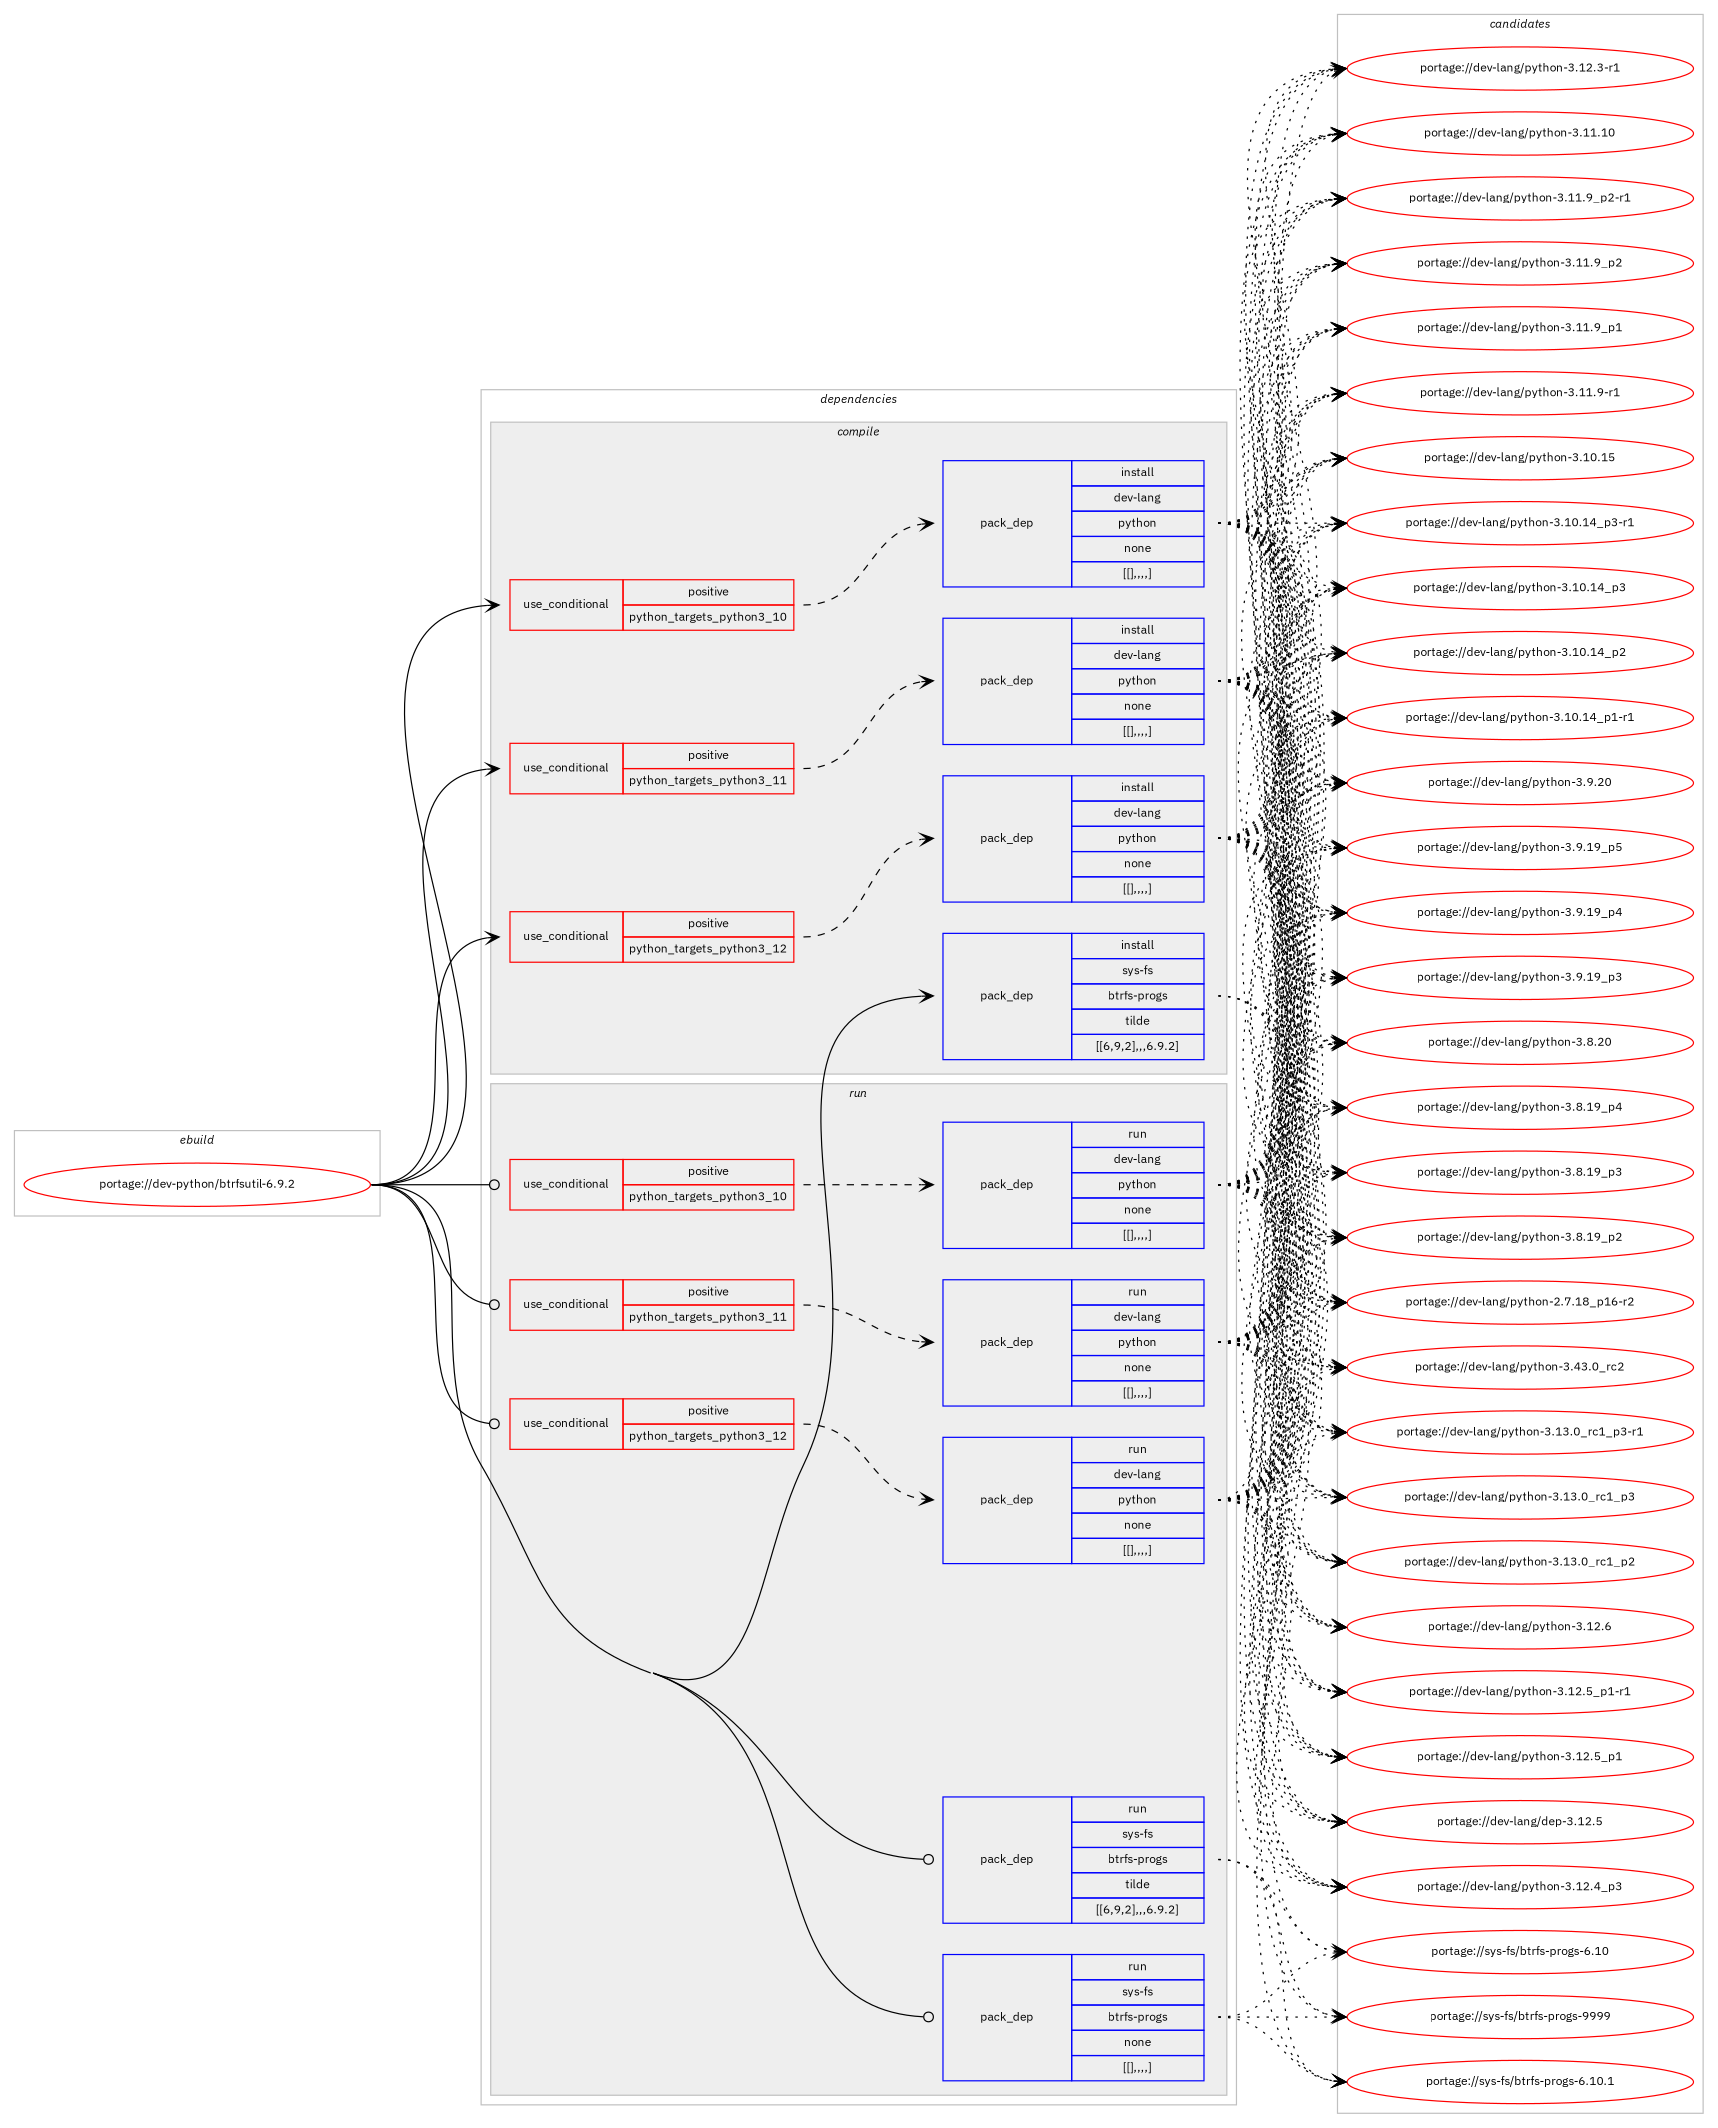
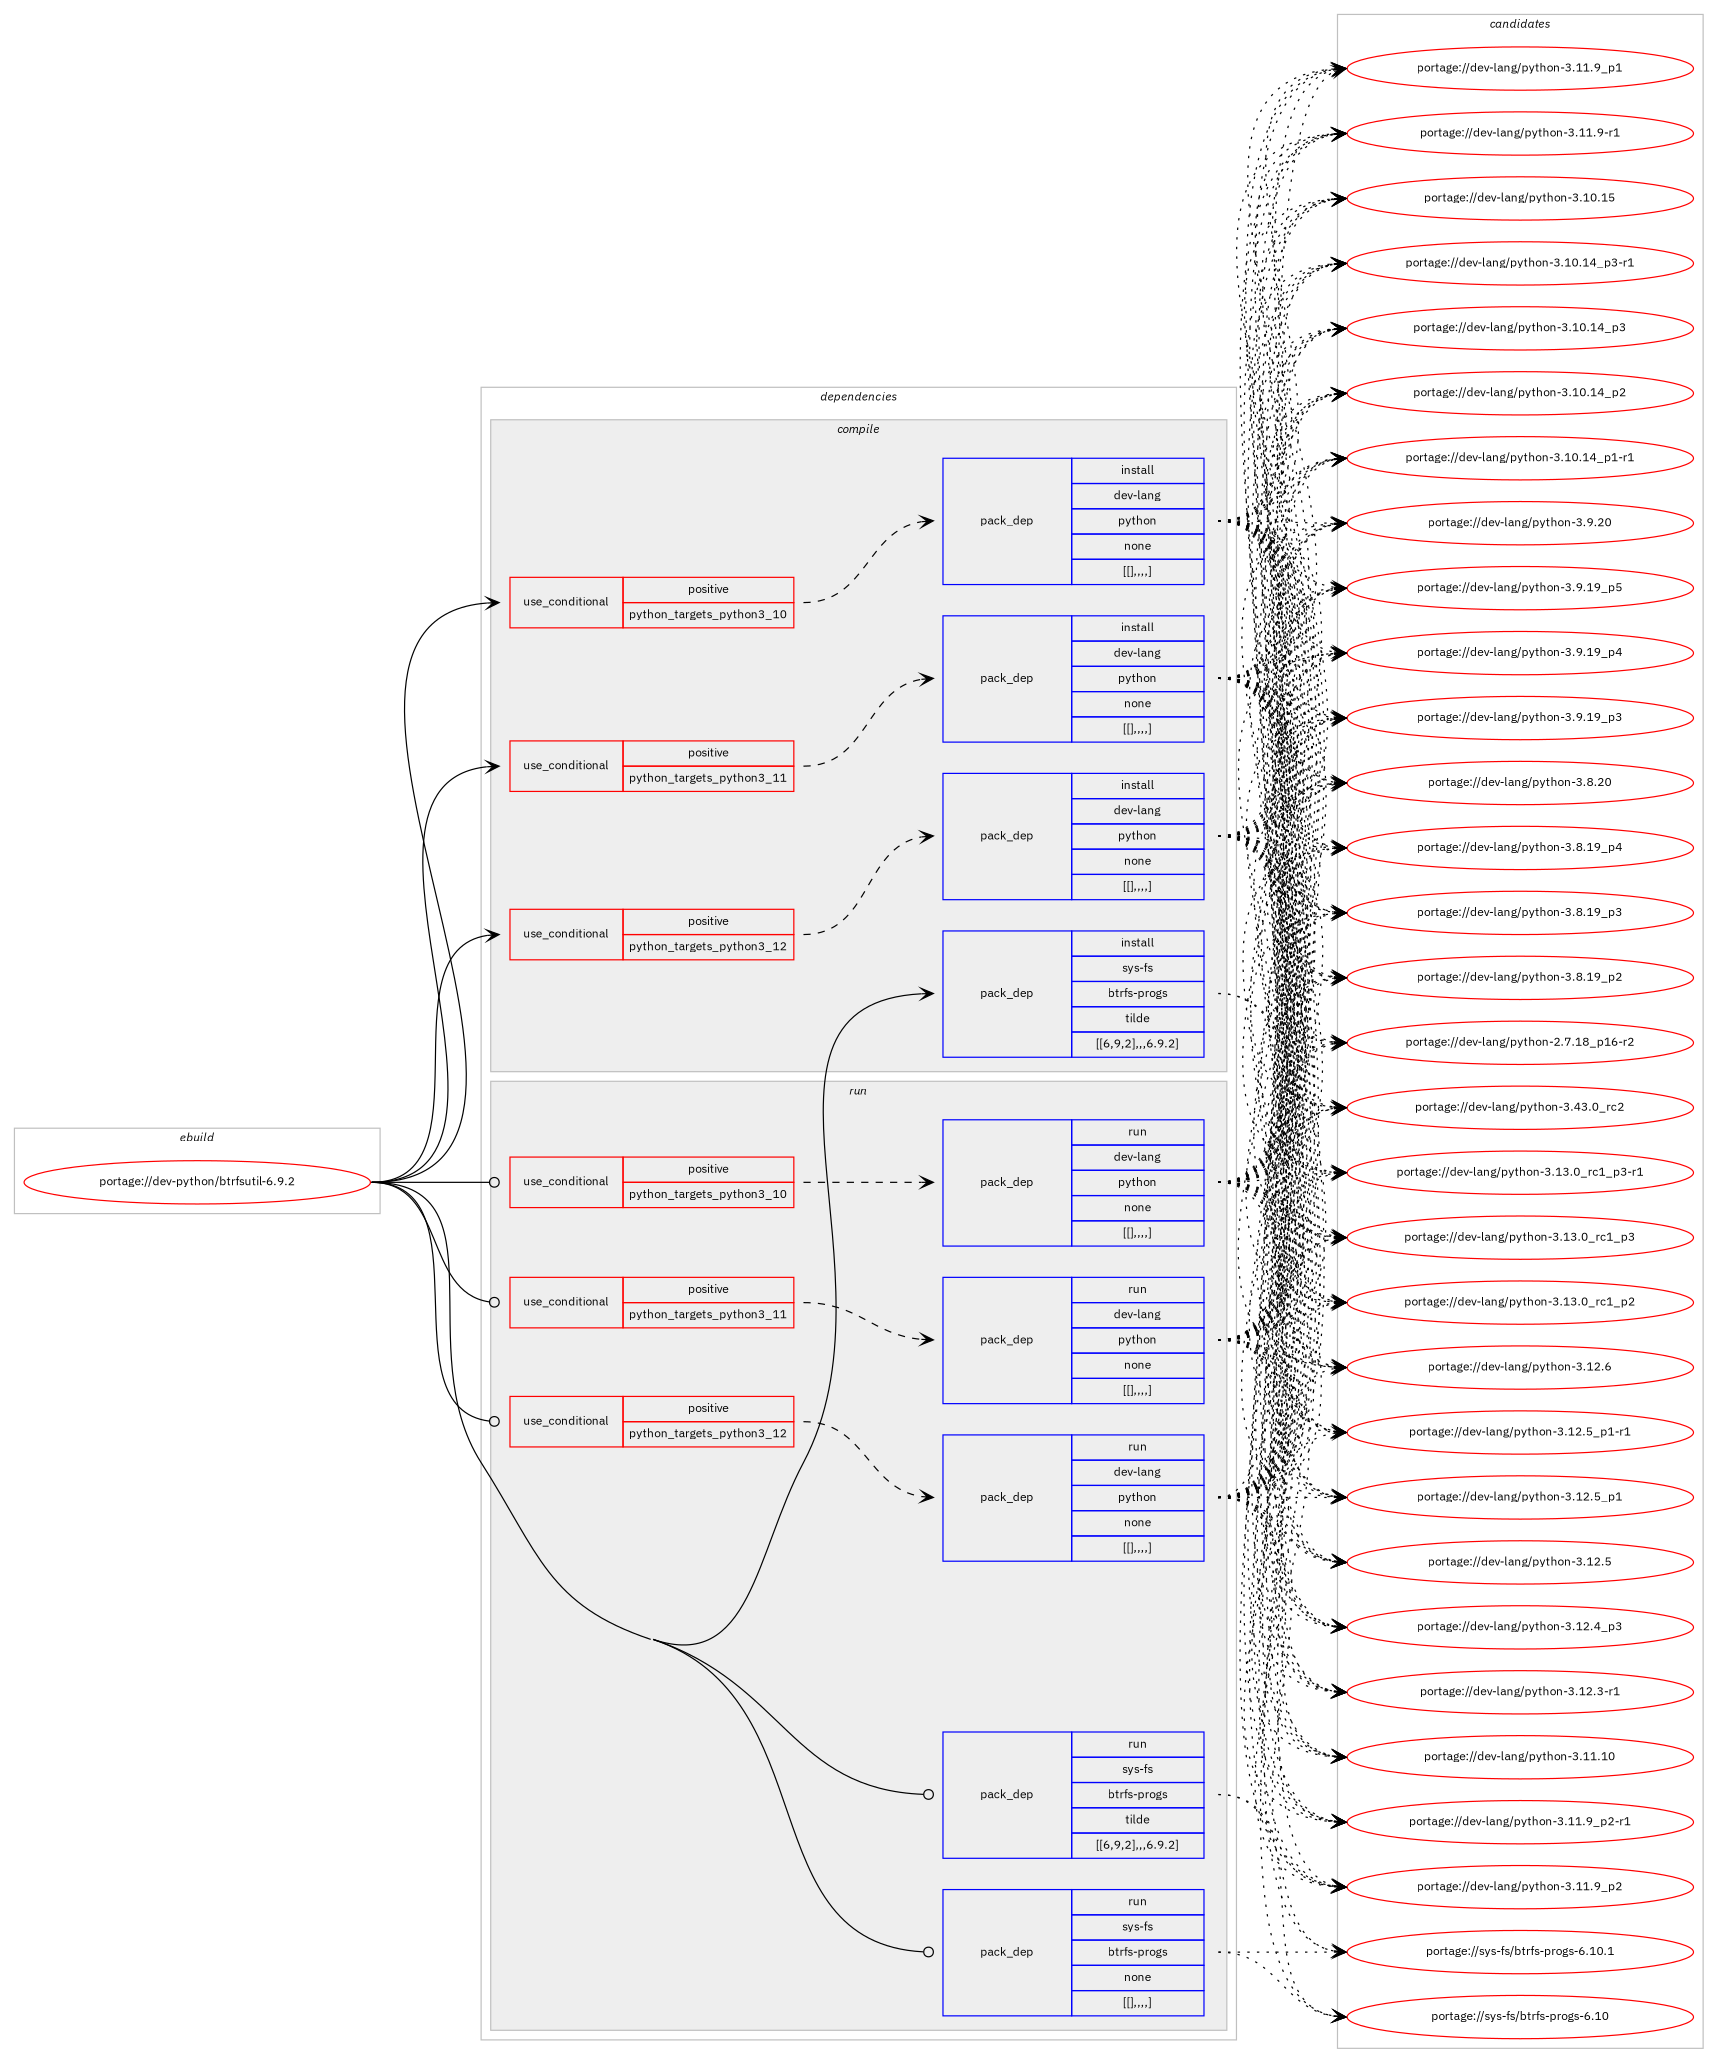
node "portage://dev-lang/dep-3.12.5": label "portage://dev-lang/dep-3.12.5" -> "portage://dev-lang/python-3.12.5"
node "portage://sys-fs/btrfs-progs-9999": removed
